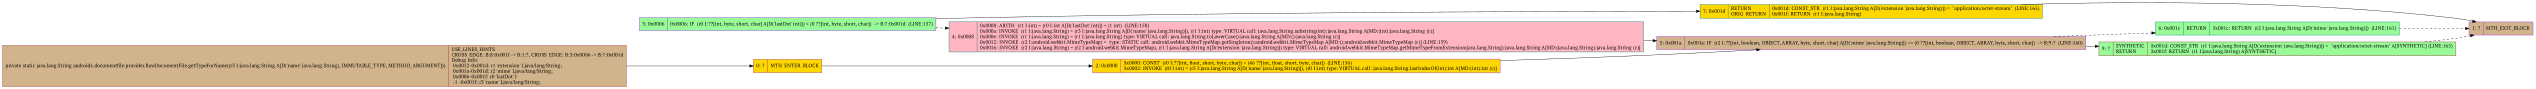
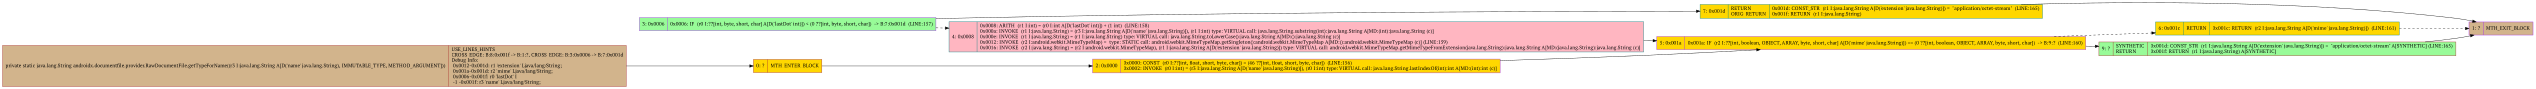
node "6: 0x001c": fillcolor palegreen -> gold
edge "9: ?" -> "1: ?": style dashed -> solid
node "5: 0x001a": fillcolor tan -> gold
